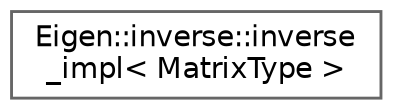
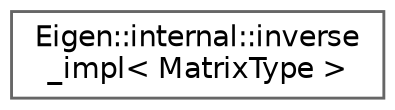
node "Eigen::inverse::inverse _impl< MatrixType >": label "Eigen::inverse::inverse _impl< MatrixType >" -> "Eigen::internal::inverse _impl< MatrixType >"
